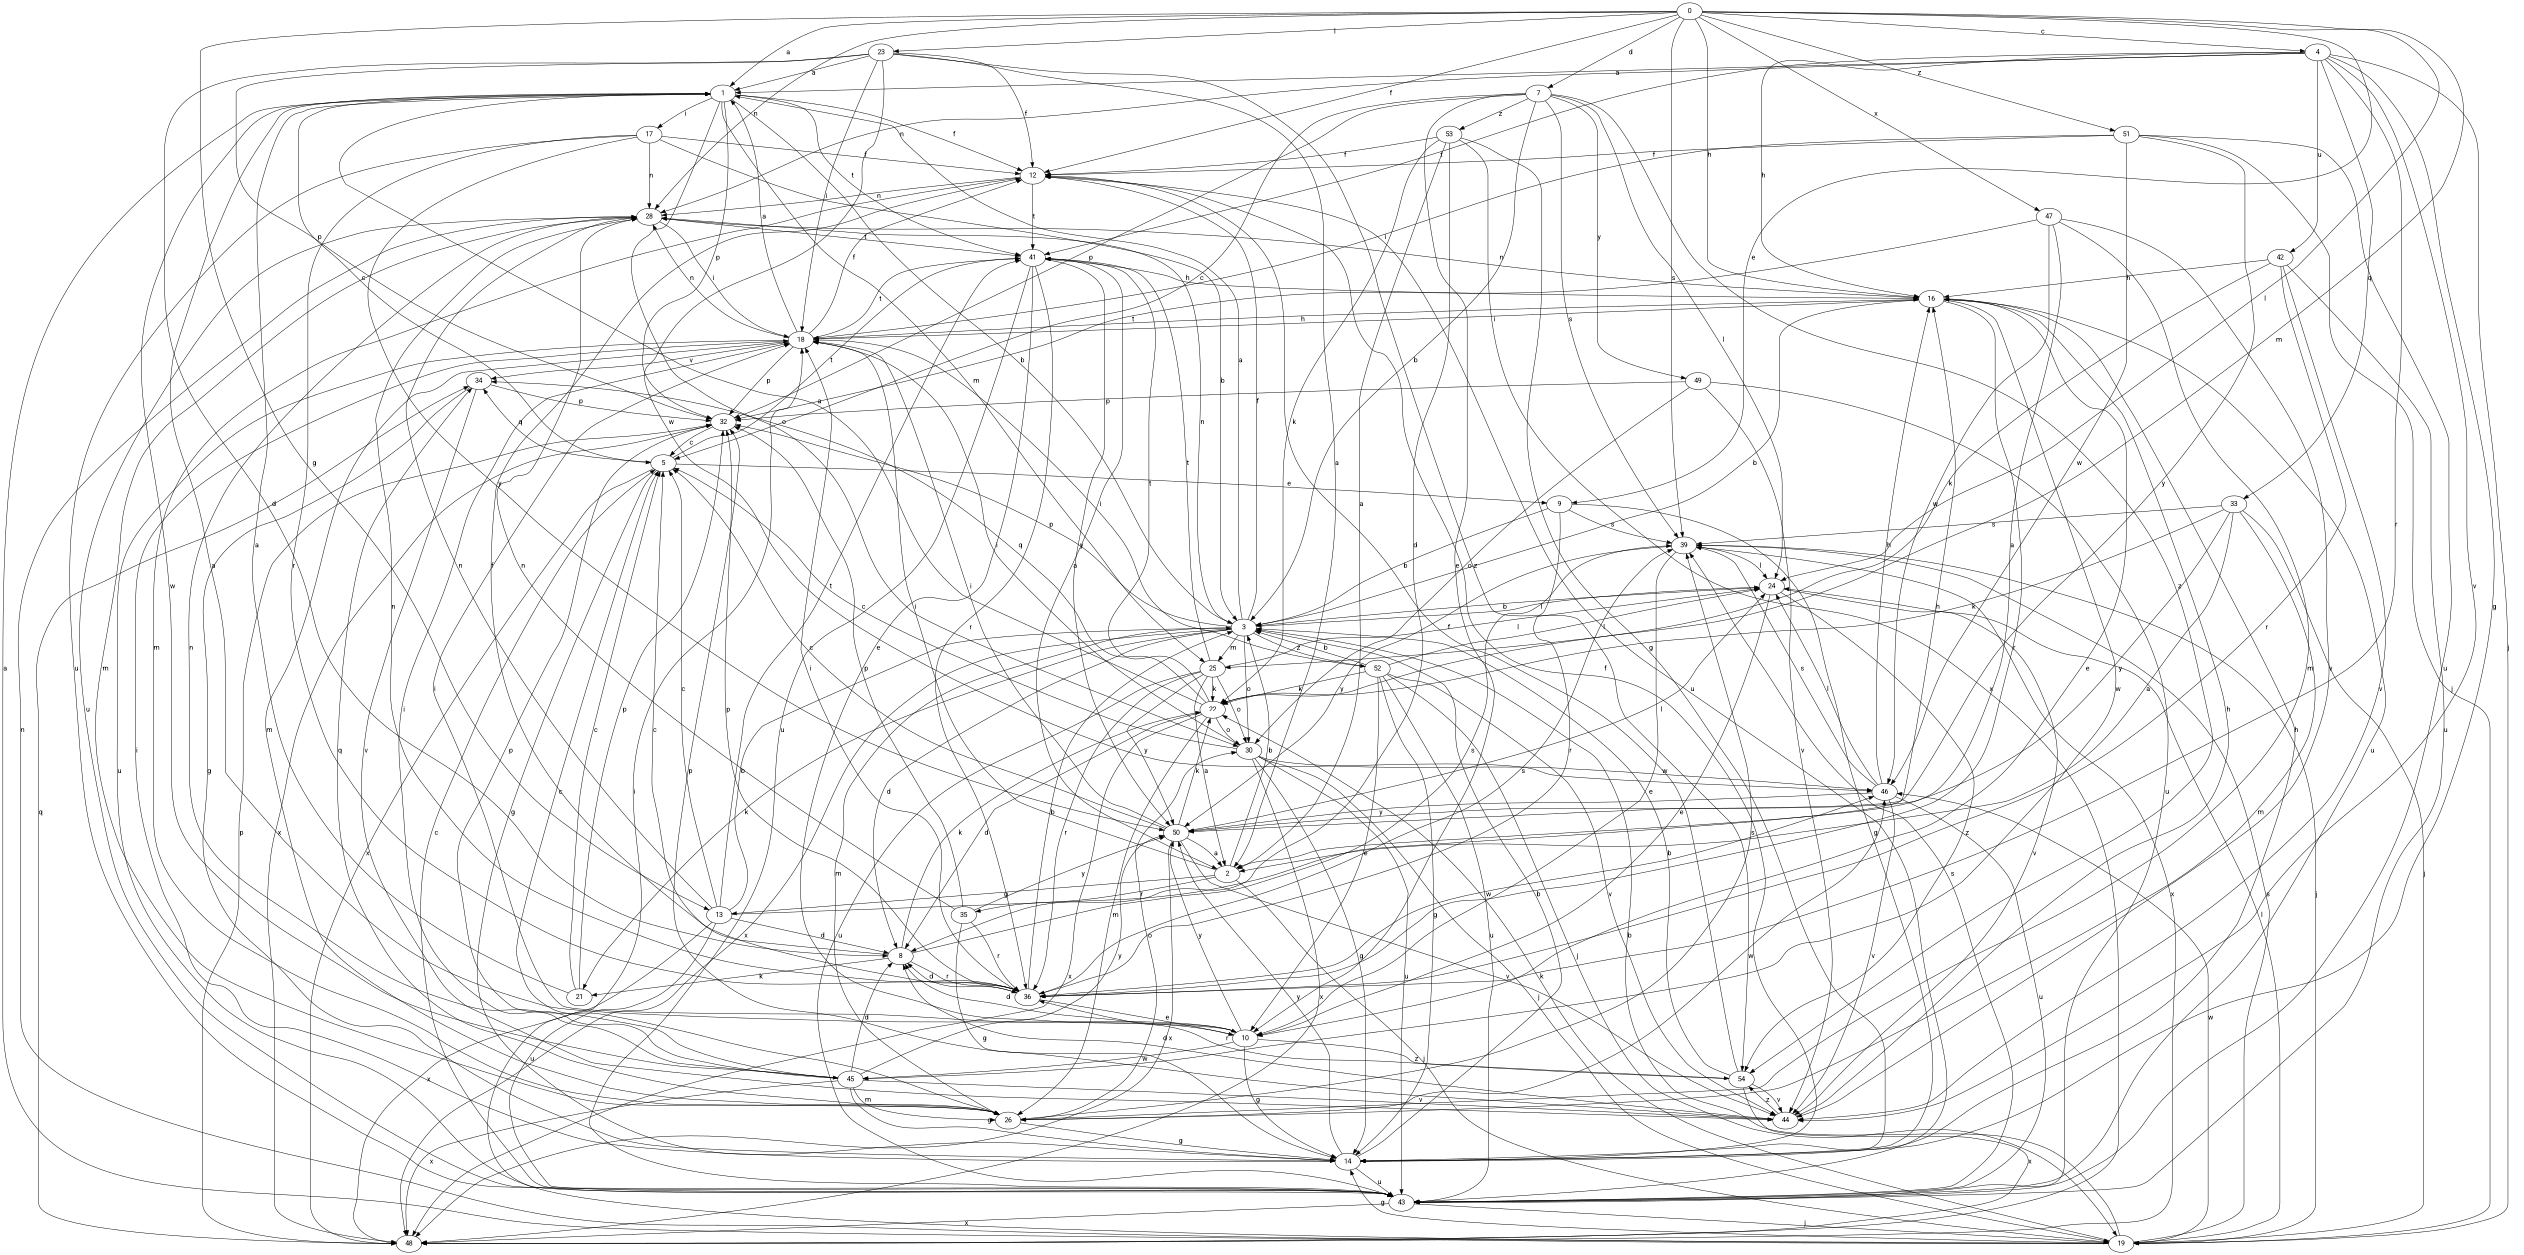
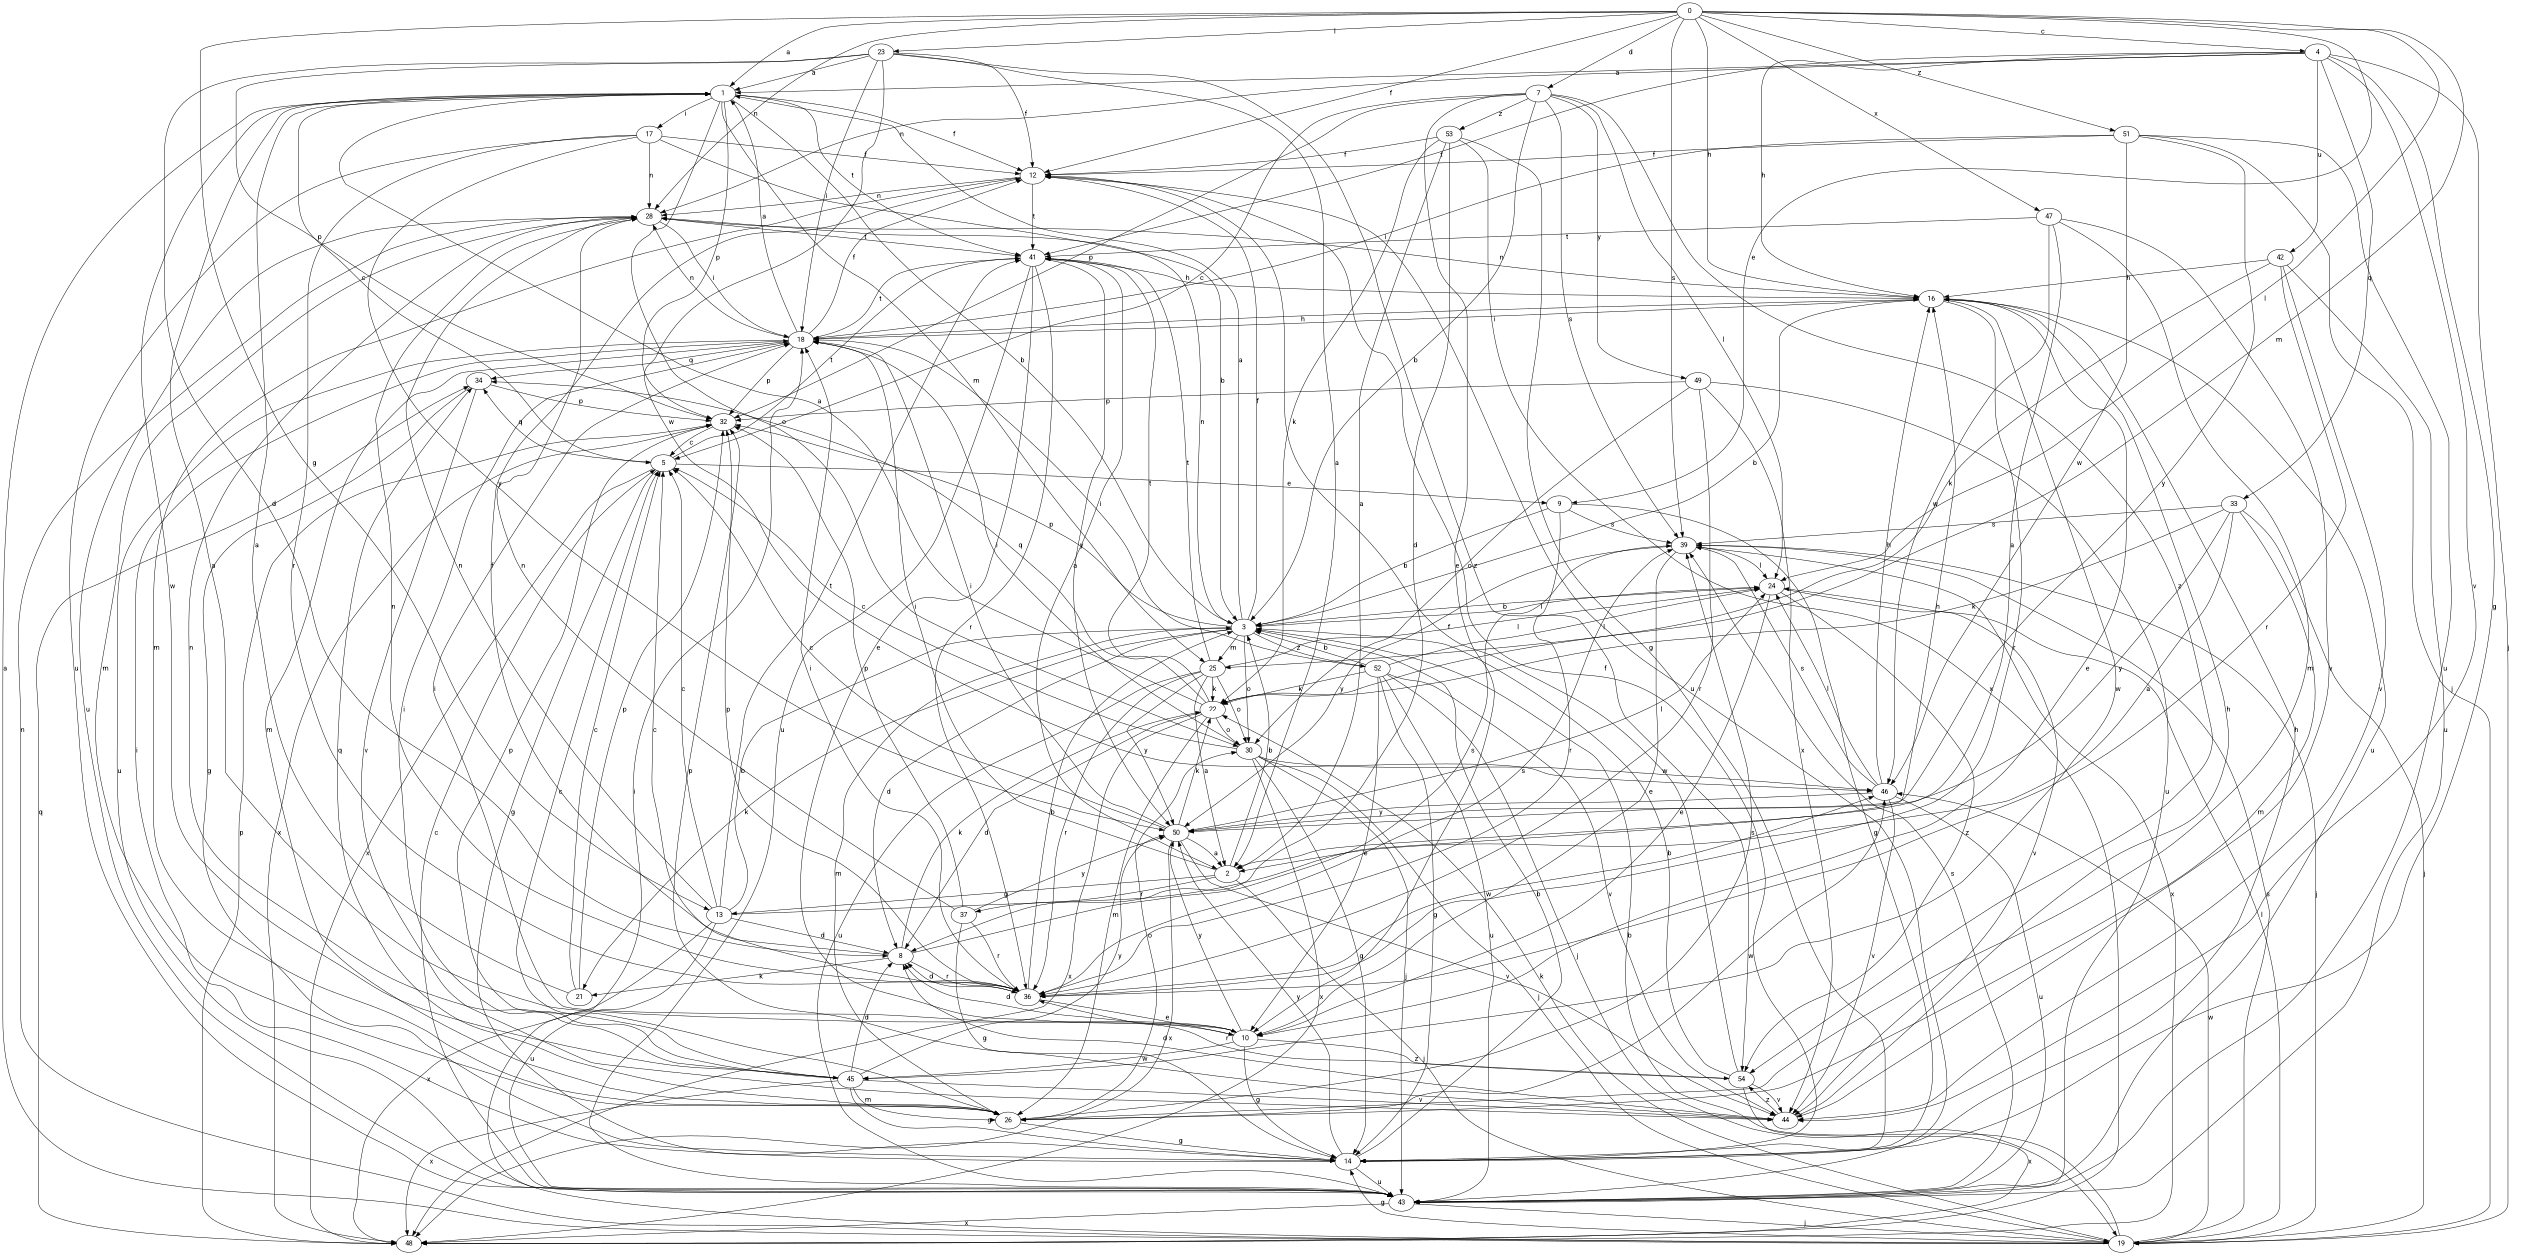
edge "47" -> "32": now "47" -> "41"
edge "18" -> "34": label "v" -> "q"
edge "49" -> "44": label "v" -> "x"
edge "4" -> "36": now "49" -> "36"
edge "3" -> "48": removed, label "x"
node "35": label "35" -> "37"
edge "30" -> "43": label "u" -> "j"
